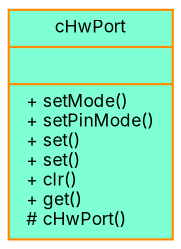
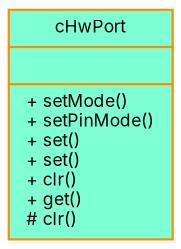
node "cHwPort": text "# cHwPort()" -> "# clr()"
